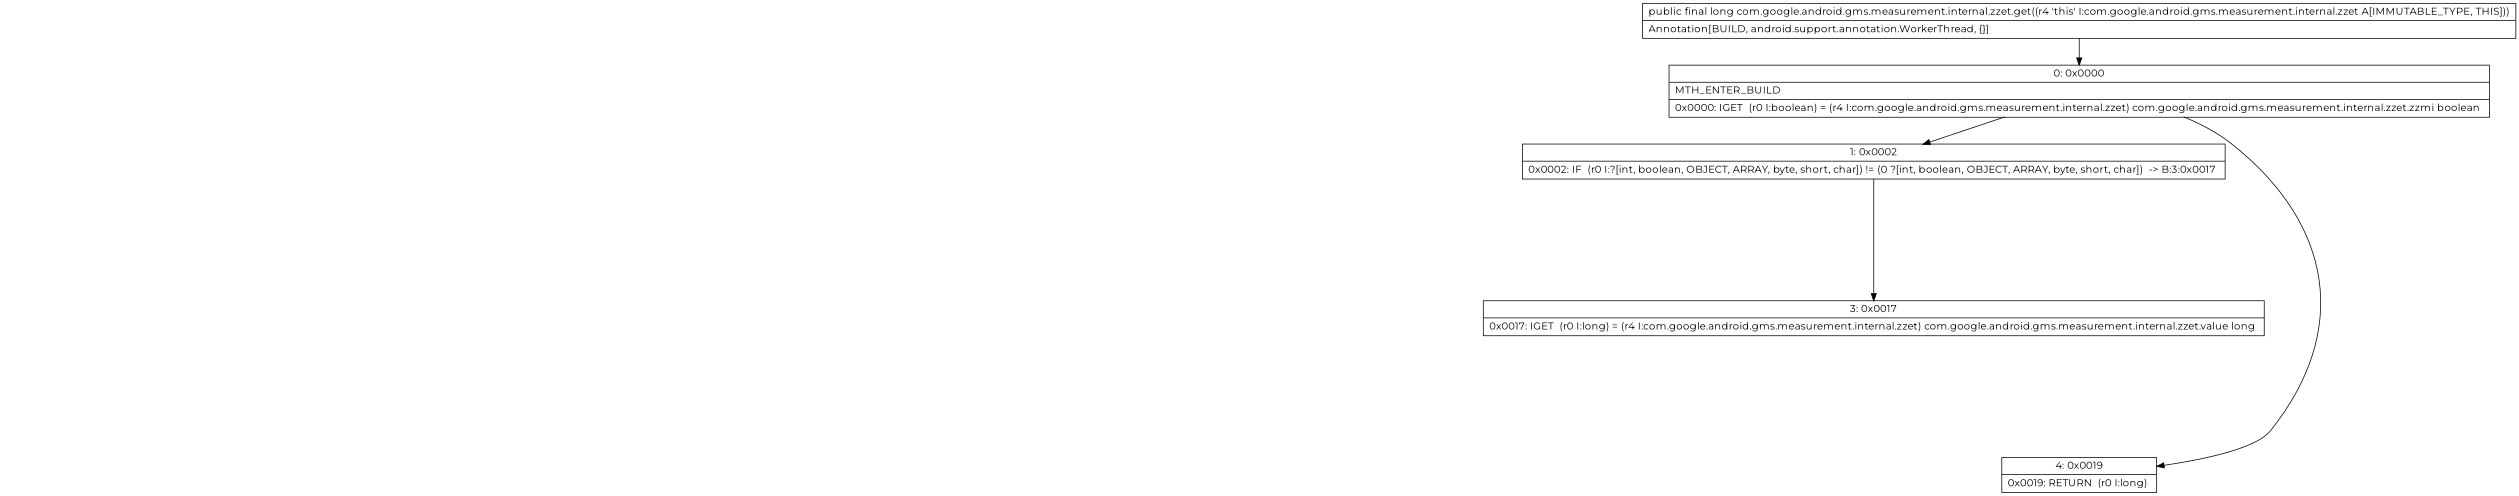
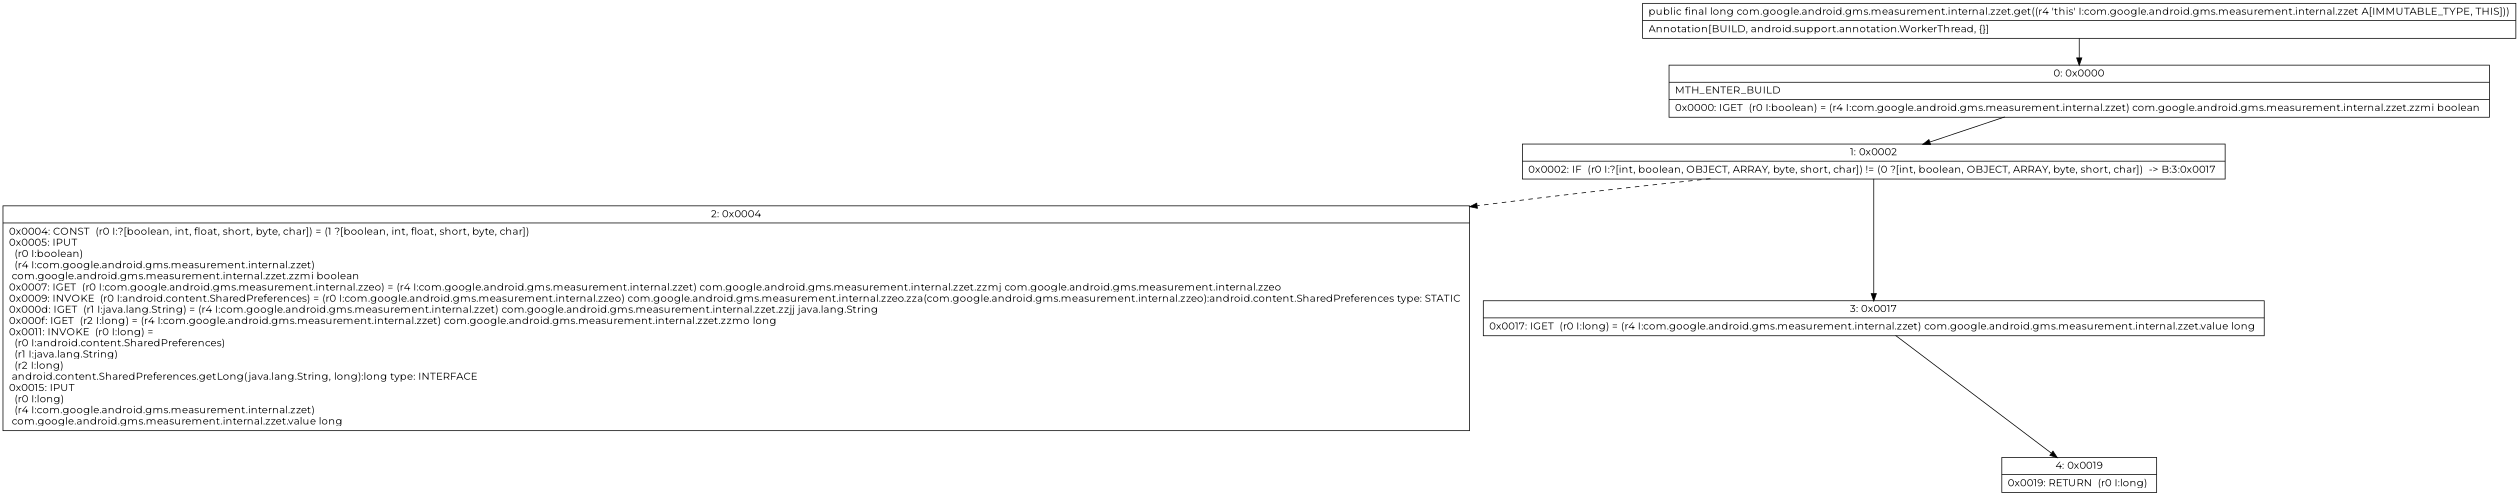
edge "0: 0x0000" -> "4: 0x0019": now "3: 0x0017" -> "4: 0x0019"
node "2: 0x0004": added
